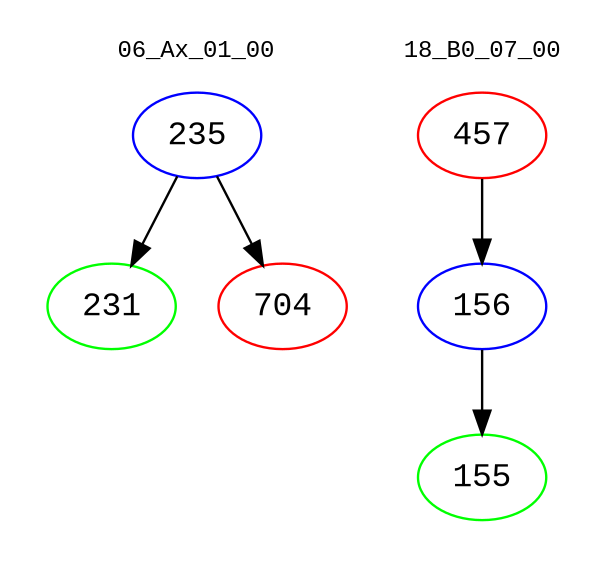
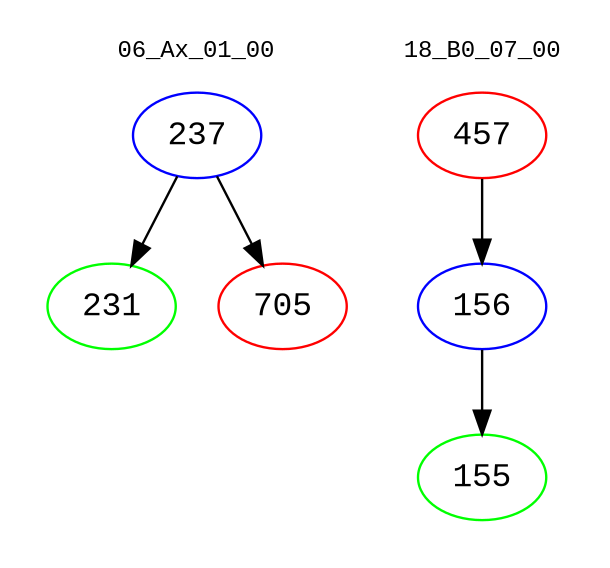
node "235": label "235" -> "237"
node "704": label "704" -> "705"
